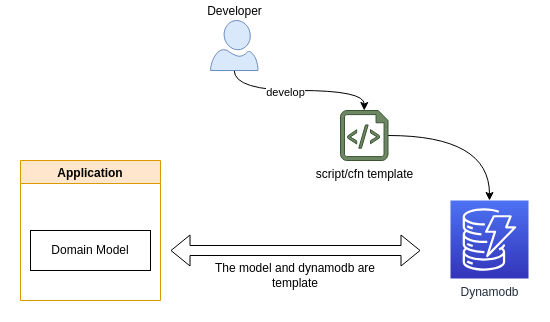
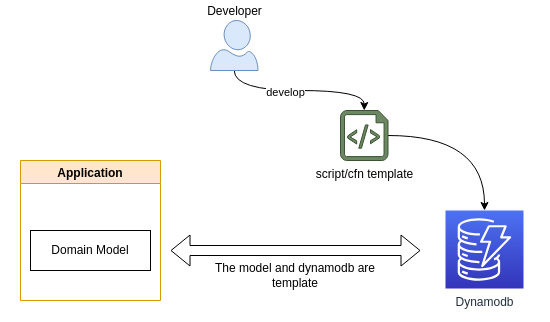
node "Dynamodb": moved (490, 240) -> (485, 250)
